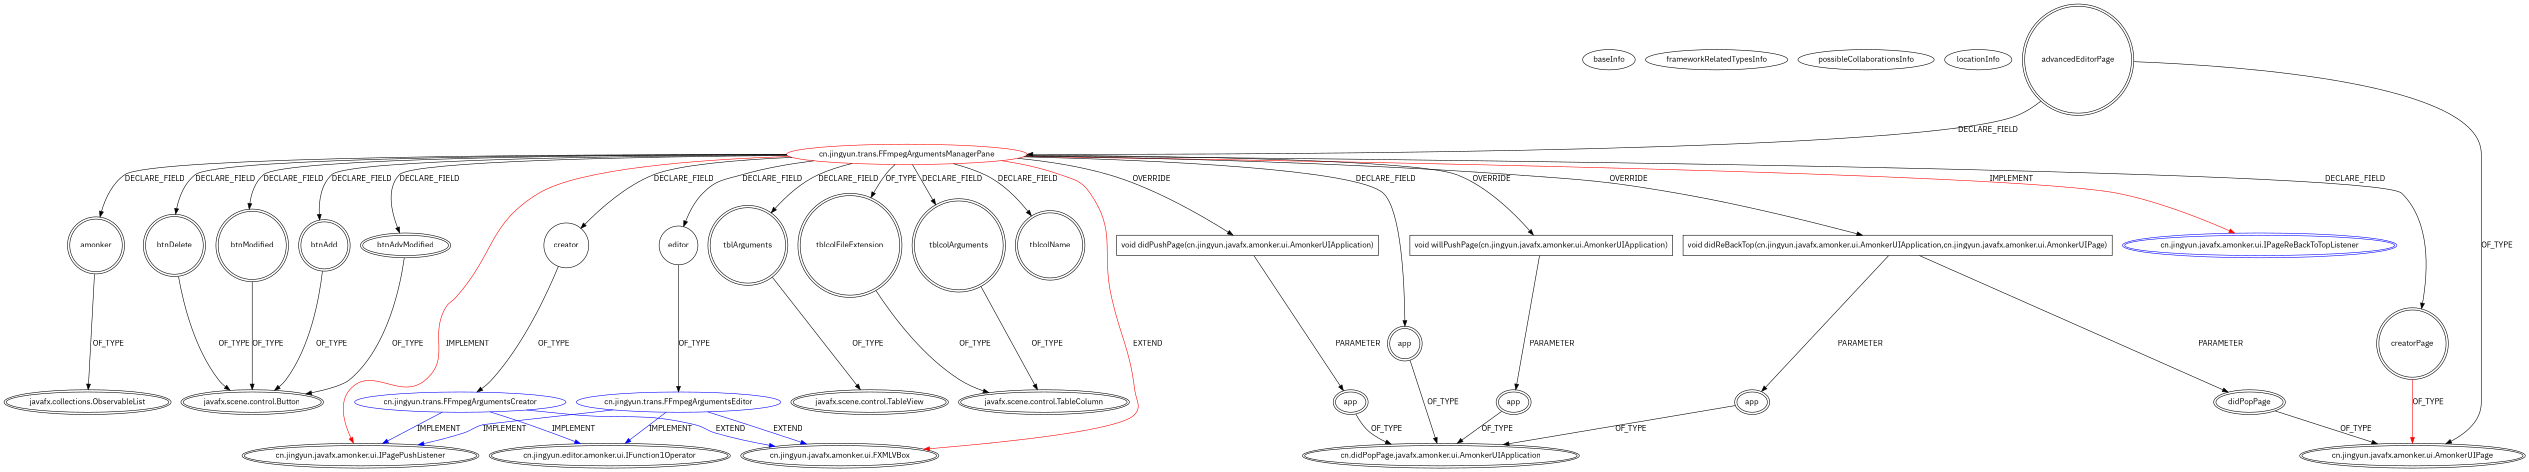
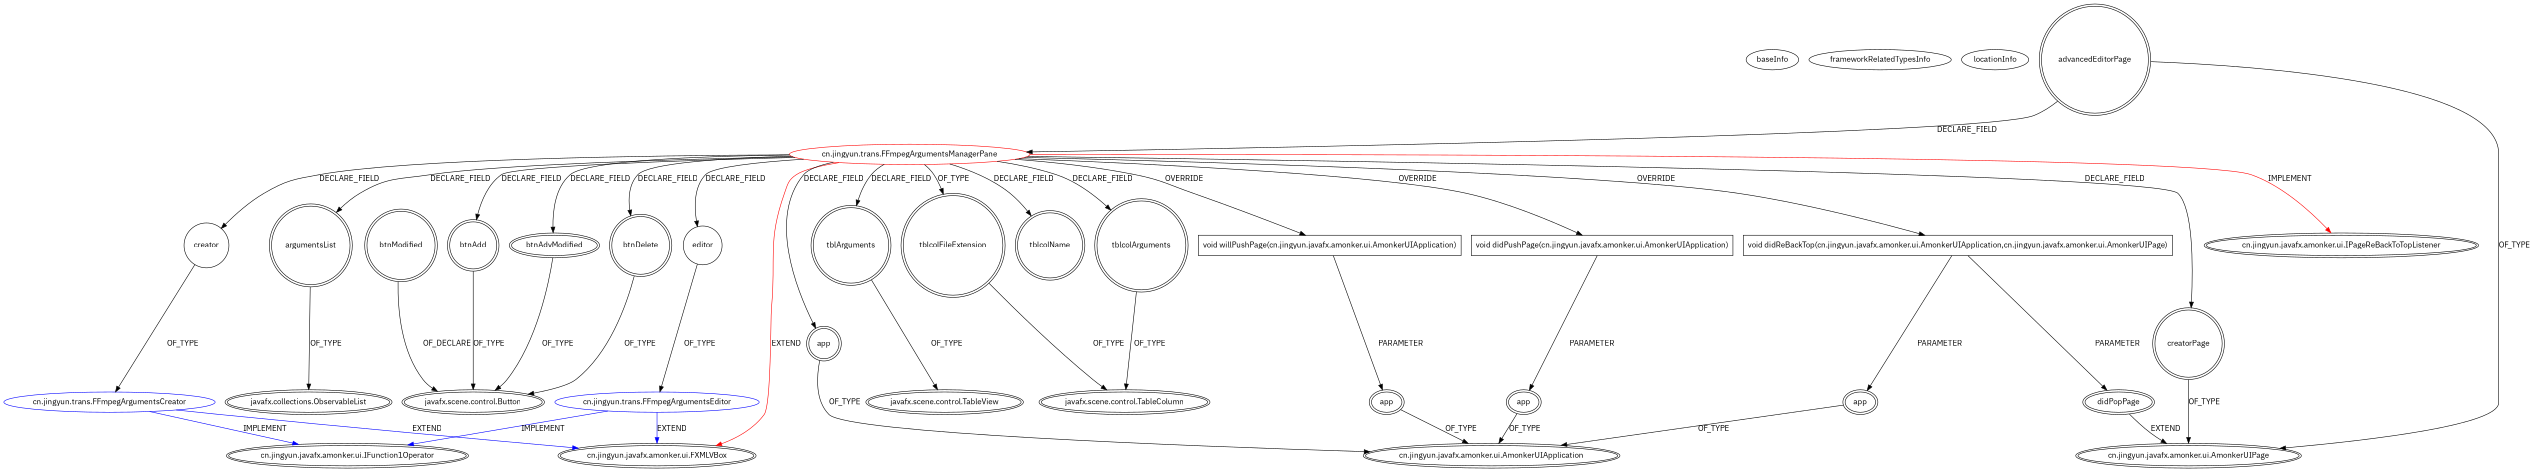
node "possibleCollaborationsInfo": removed
edge "cn.jingyun.trans.FFmpegArgumentsManagerPane" -> "btnModified": removed, label "DECLARE_FIELD"
node "amonker": label "amonker" -> "argumentsList"
node "cn.jingyun.javafx.amonker.ui.IPageReBackToTopListener": color blue -> black
edge "btnModified" -> "javafx.scene.control.Button": label "OF_TYPE" -> "OF_DECLARE"
edge "creatorPage" -> "cn.jingyun.javafx.amonker.ui.AmonkerUIPage": color red -> black
edge "didPopPage" -> "cn.jingyun.javafx.amonker.ui.AmonkerUIPage": label "OF_TYPE" -> "EXTEND"
node "cn.jingyun.javafx.amonker.ui.IPagePushListener": removed
node "cn.jingyun.editor.amonker.ui.IFunction1Operator": label "cn.jingyun.editor.amonker.ui.IFunction1Operator" -> "cn.jingyun.javafx.amonker.ui.IFunction1Operator"
node "cn.didPopPage.javafx.amonker.ui.AmonkerUIApplication": label "cn.didPopPage.javafx.amonker.ui.AmonkerUIApplication" -> "cn.jingyun.javafx.amonker.ui.AmonkerUIApplication"
